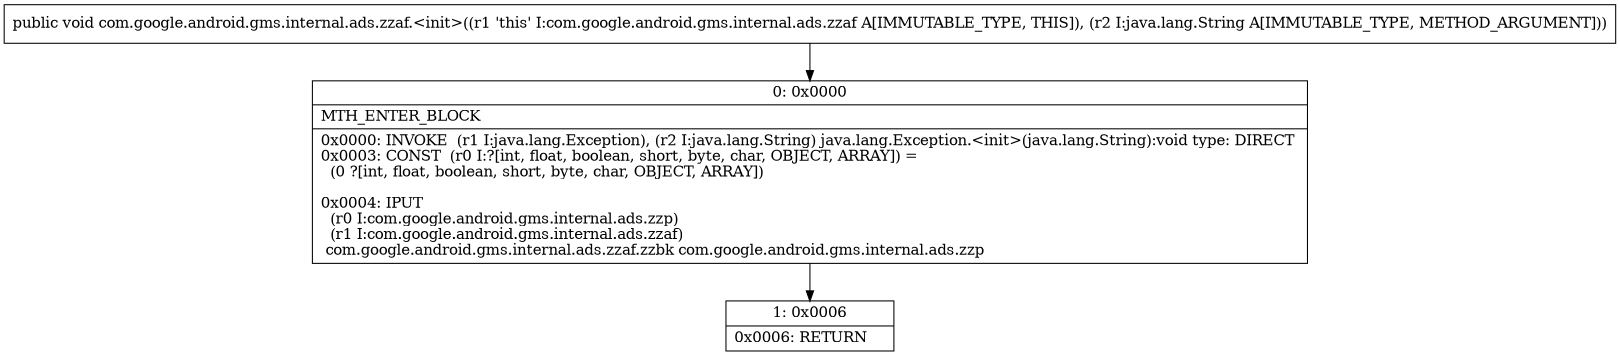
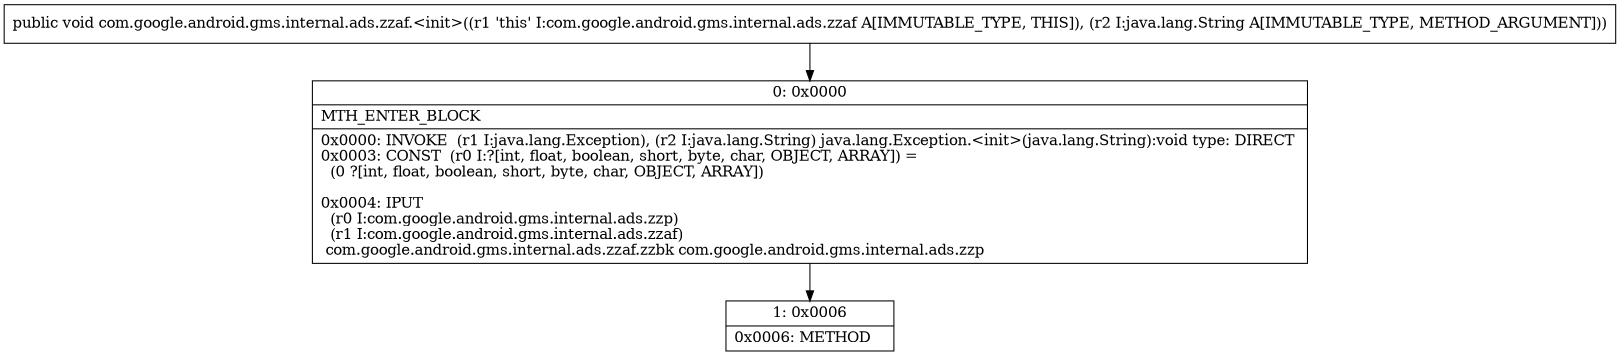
node "1: 0x0006": text "0x0006: RETURN" -> "0x0006: METHOD"
